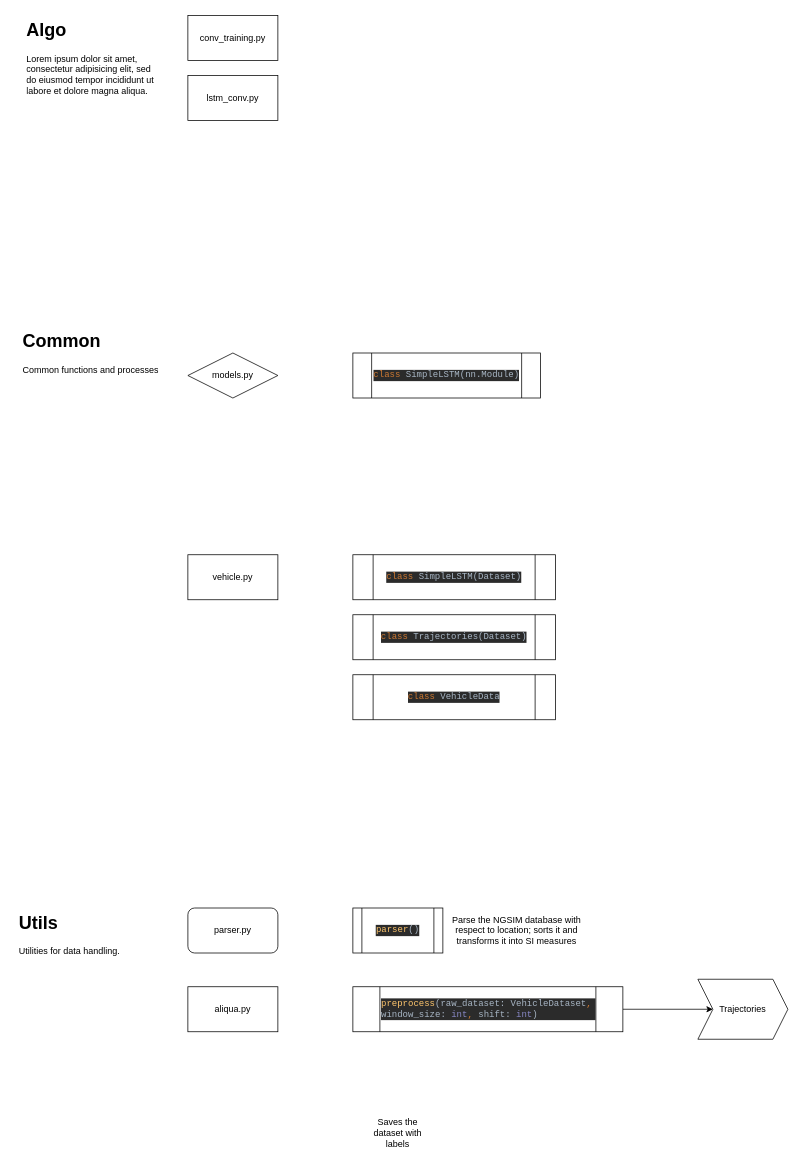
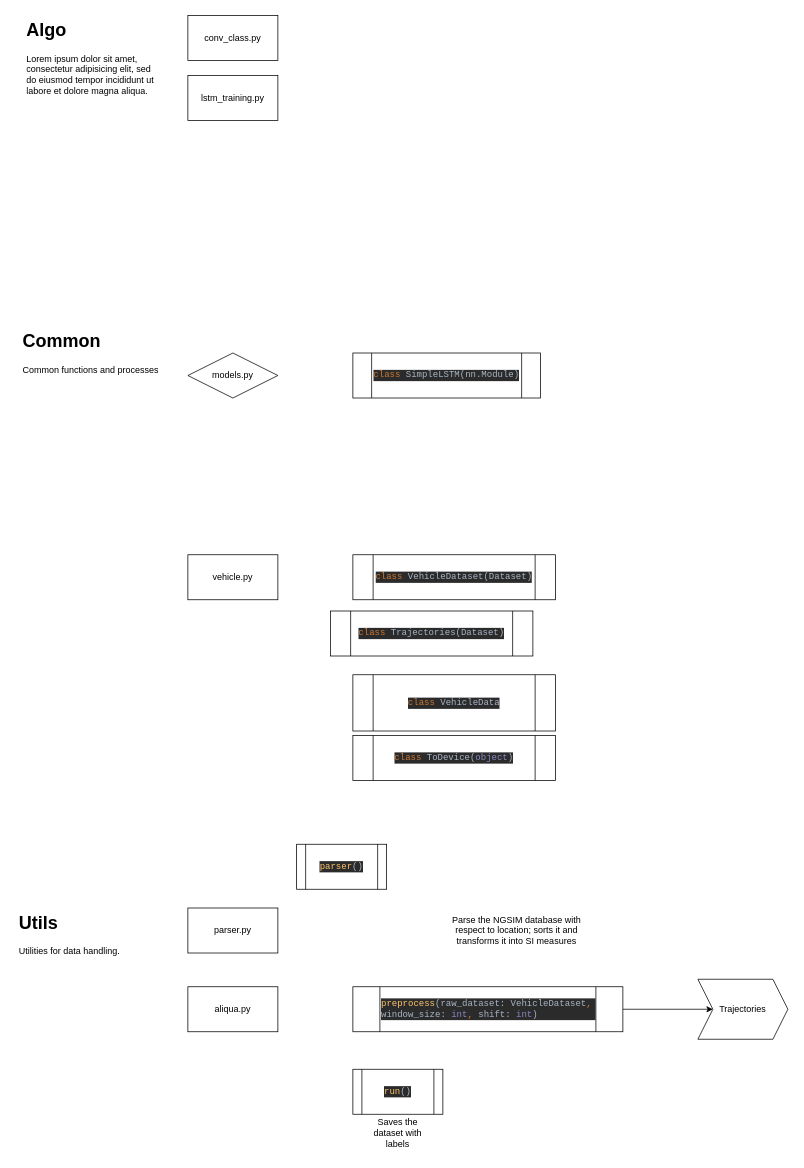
node "conv_training.py": label "conv_training.py" -> "conv_class.py"
node "lstm_conv.py": label "lstm_conv.py" -> "lstm_training.py"
node "class SimpleLSTM(Dataset)": label "class SimpleLSTM(Dataset)" -> "class VehicleDataset(Dataset)"
node "class Trajectories(Dataset)": moved (454, 637) -> (432, 633)
node "class VehicleData": size 203x45 -> 203x56
node "class ToDevice(object)": added
node "parser.py": shape rounded rectangle -> rectangle
node "parser()": moved (398, 930) -> (342, 867)
node "run()": added
